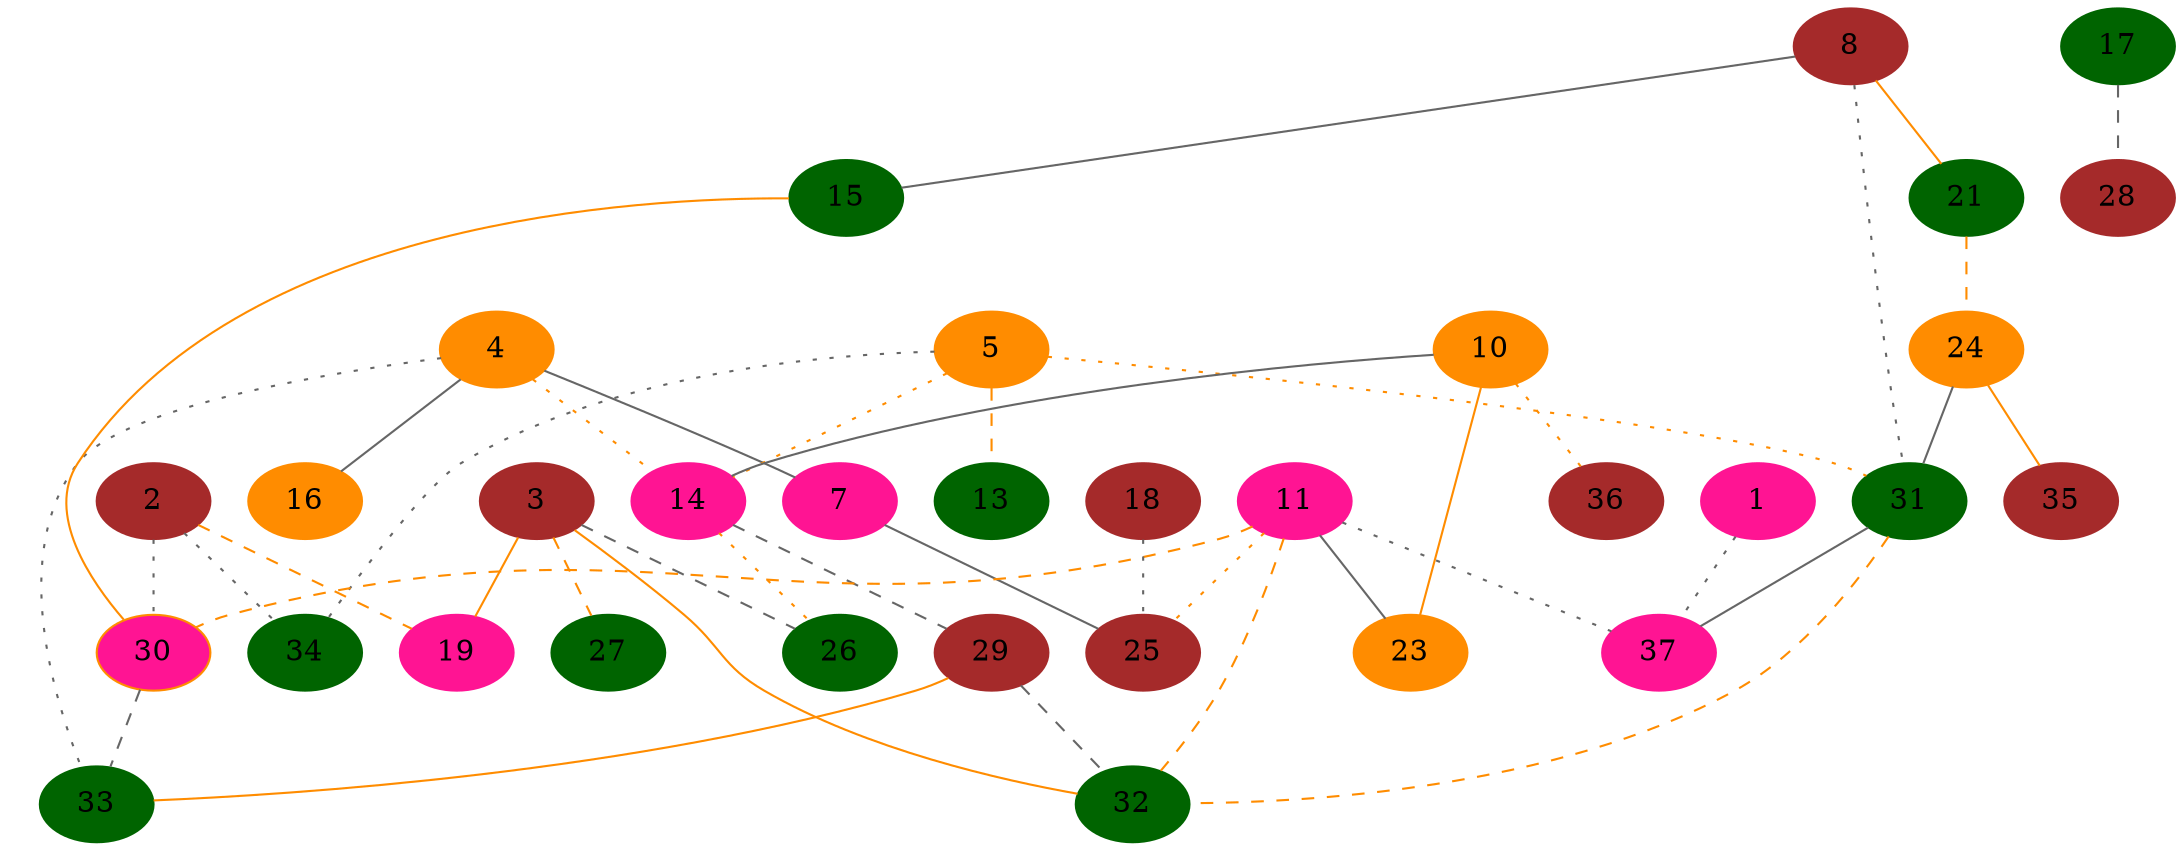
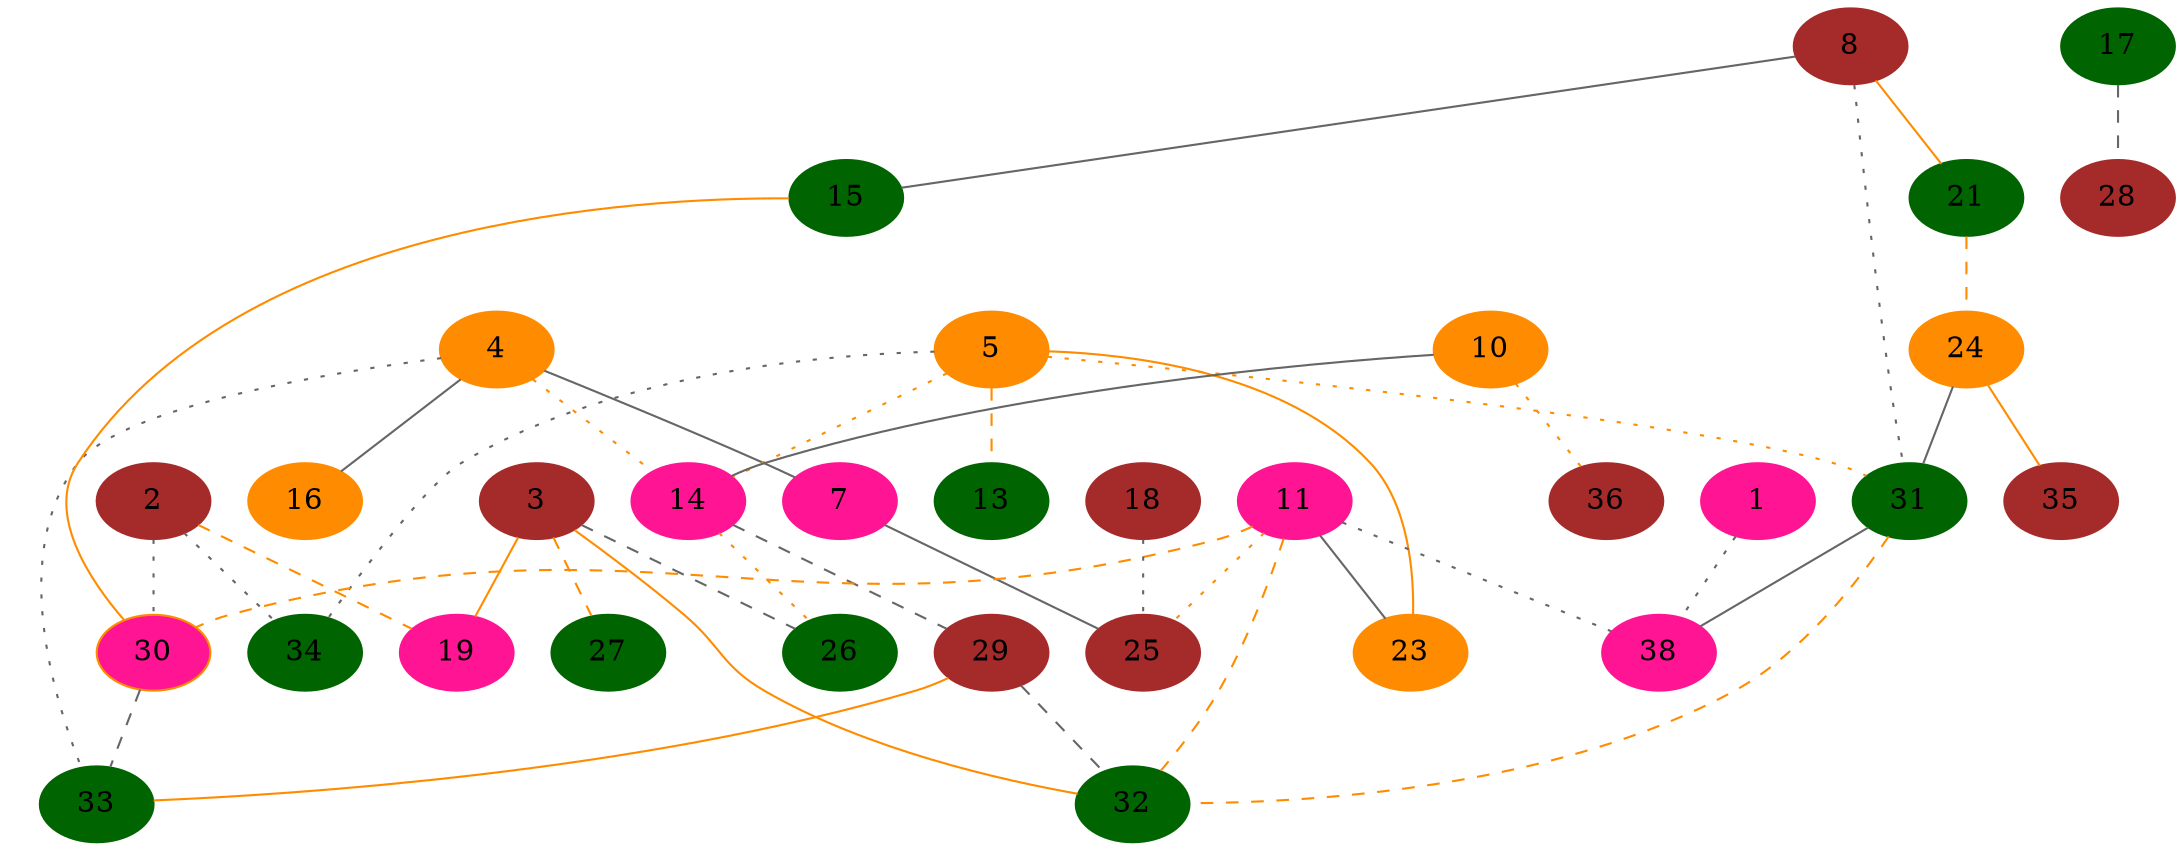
edge "10" -- "23": now "5" -- "23"
node "37": label "37" -> "38"
